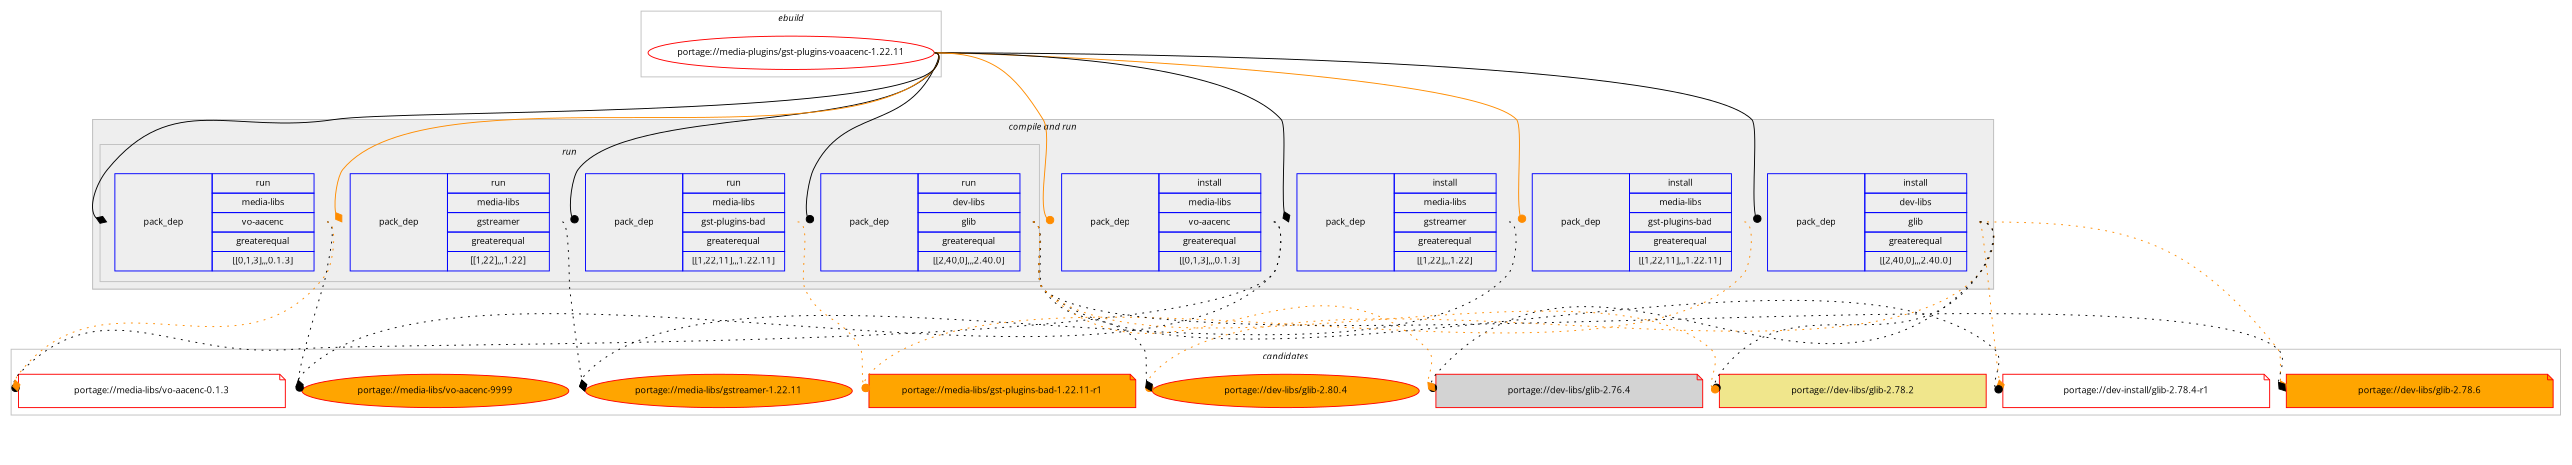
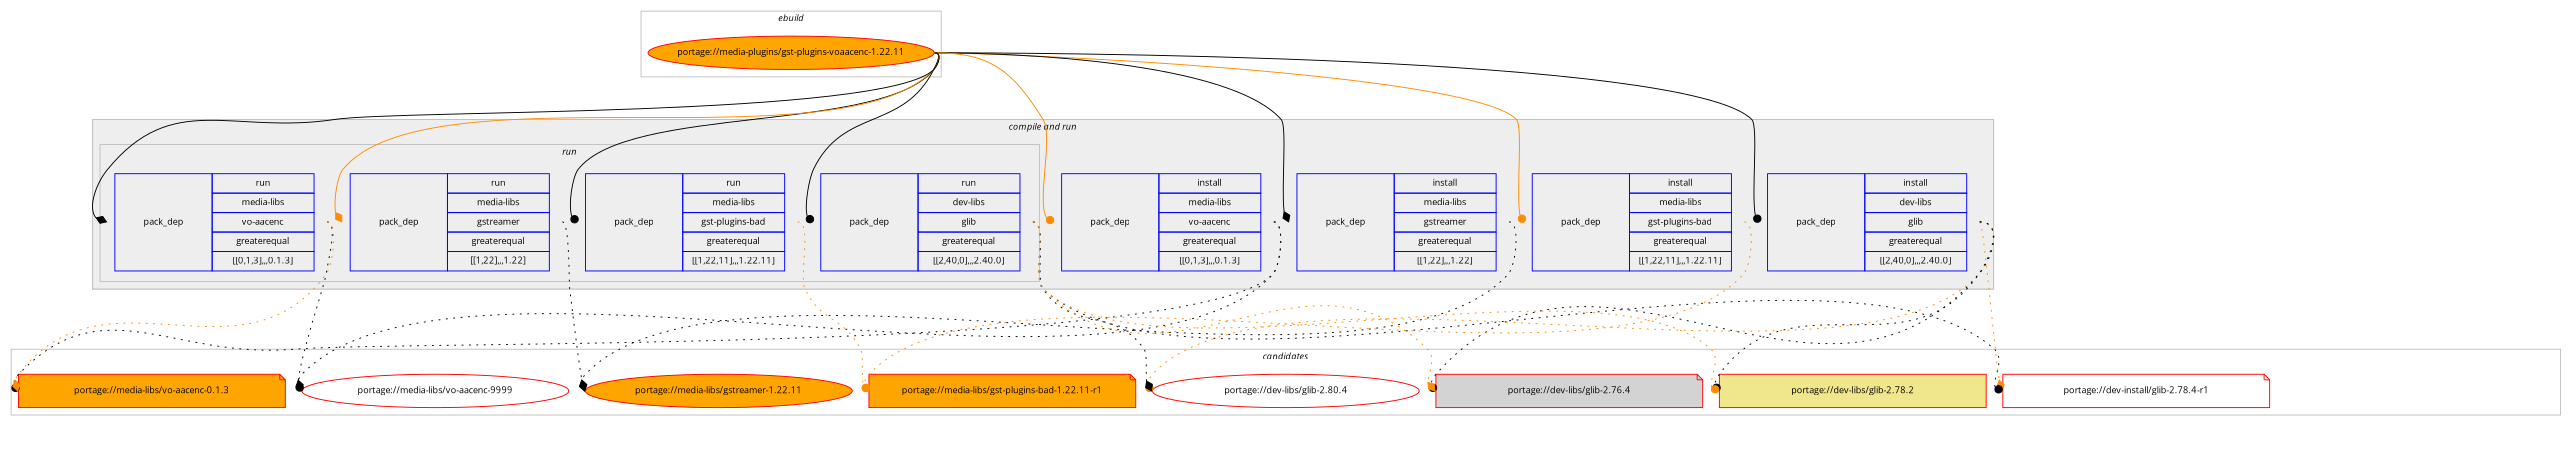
node "portage://media-plugins/gst-plugins-voaacenc-1.22.11": fillcolor white -> orange
node "portage://media-libs/vo-aacenc-0.1.3": fillcolor white -> orange
node "portage://media-libs/vo-aacenc-9999": fillcolor orange -> white
node "portage://dev-libs/glib-2.80.4": fillcolor orange -> white
node "portage://dev-libs/glib-2.78.6": removed
